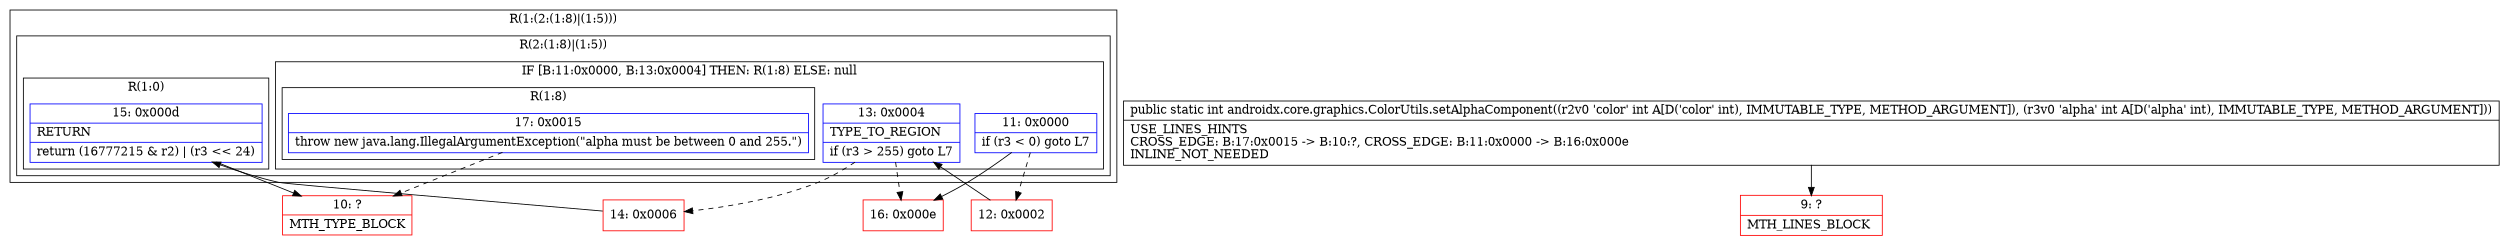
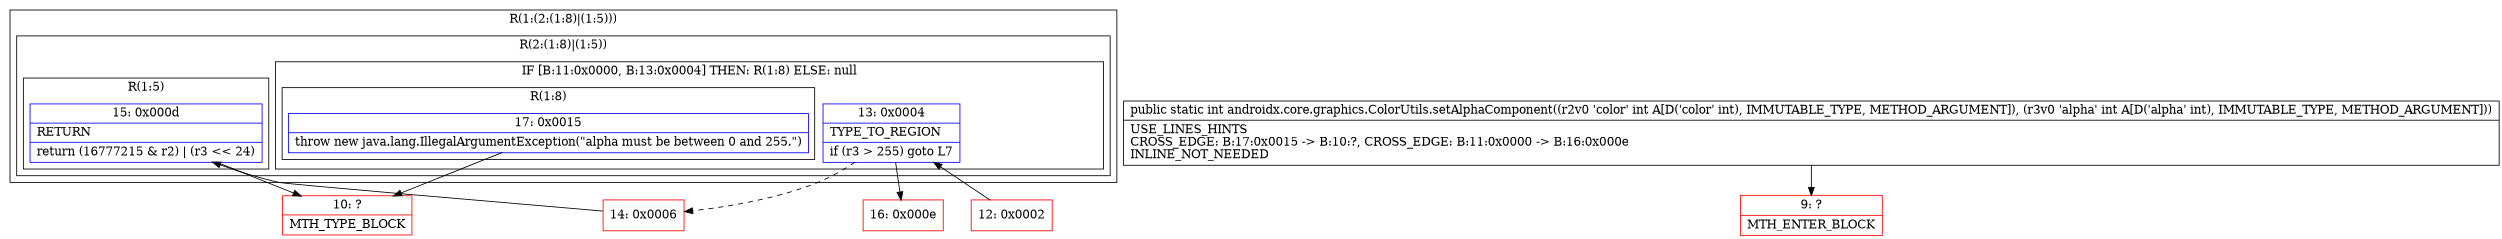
cluster "R(1:0)": label "R(1:0)" -> "R(1:5)"
node "11: 0x0000": removed
edge "17: 0x0015" -> "10: ?": style dashed -> solid
edge "13: 0x0004" -> "16: 0x000e": style dashed -> solid
node "9: ?": text "MTH_LINES_BLOCK" -> "MTH_ENTER_BLOCK"
